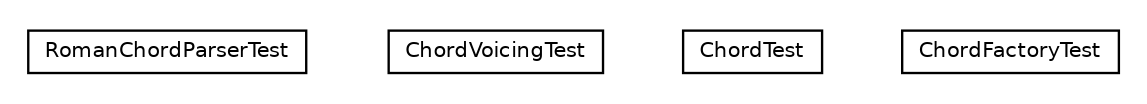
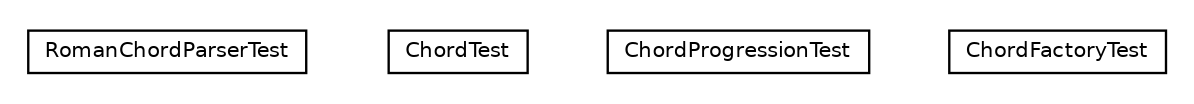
node "ChordVoicingTest": removed
node "ChordProgressionTest": added
